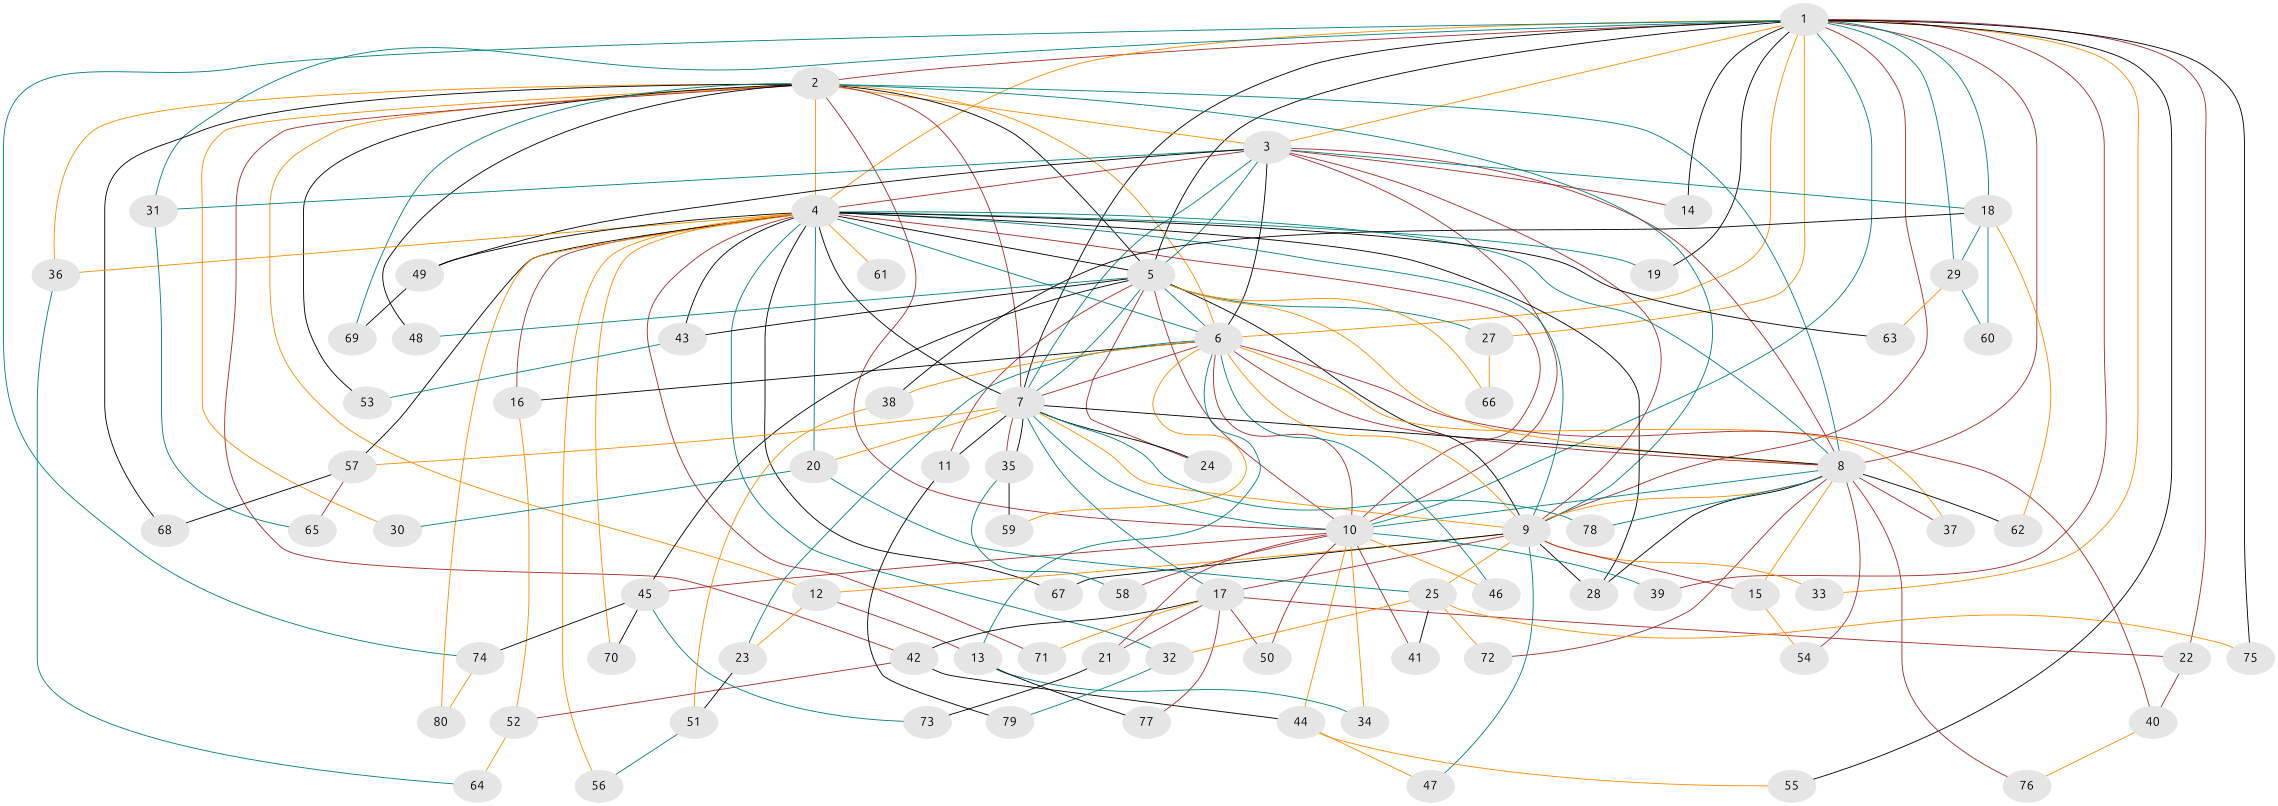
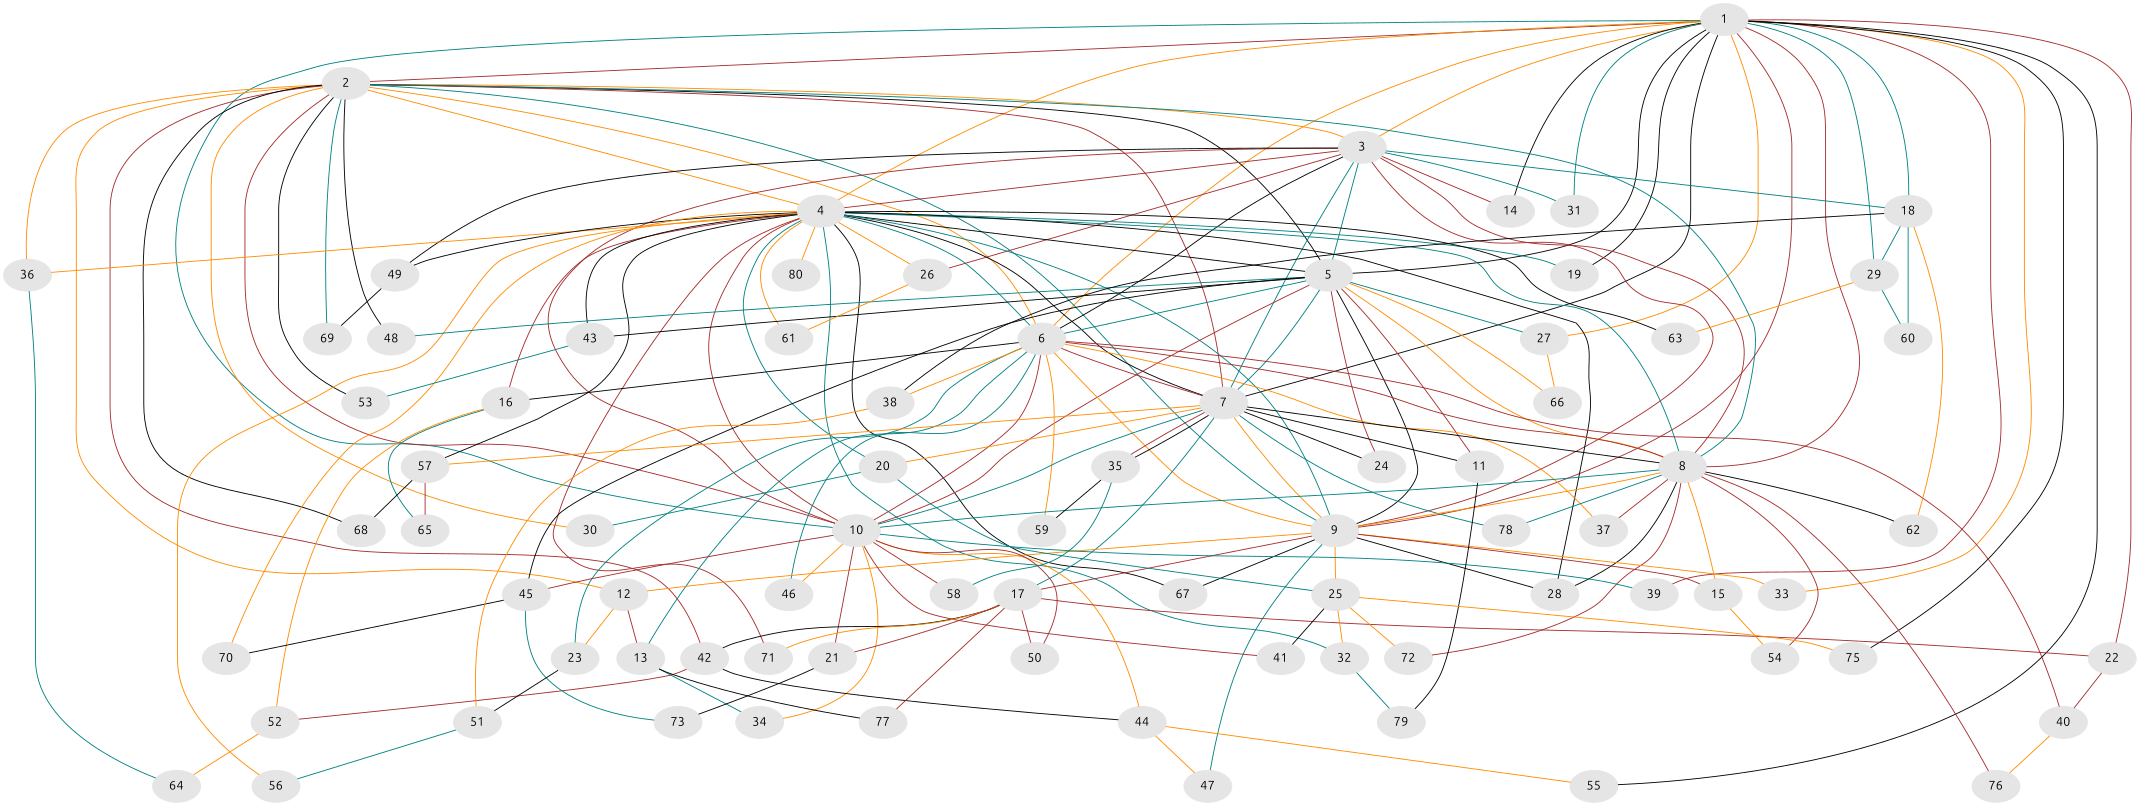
node "26": added
edge "31" -- "65": now "16" -- "65"
node "74": removed
